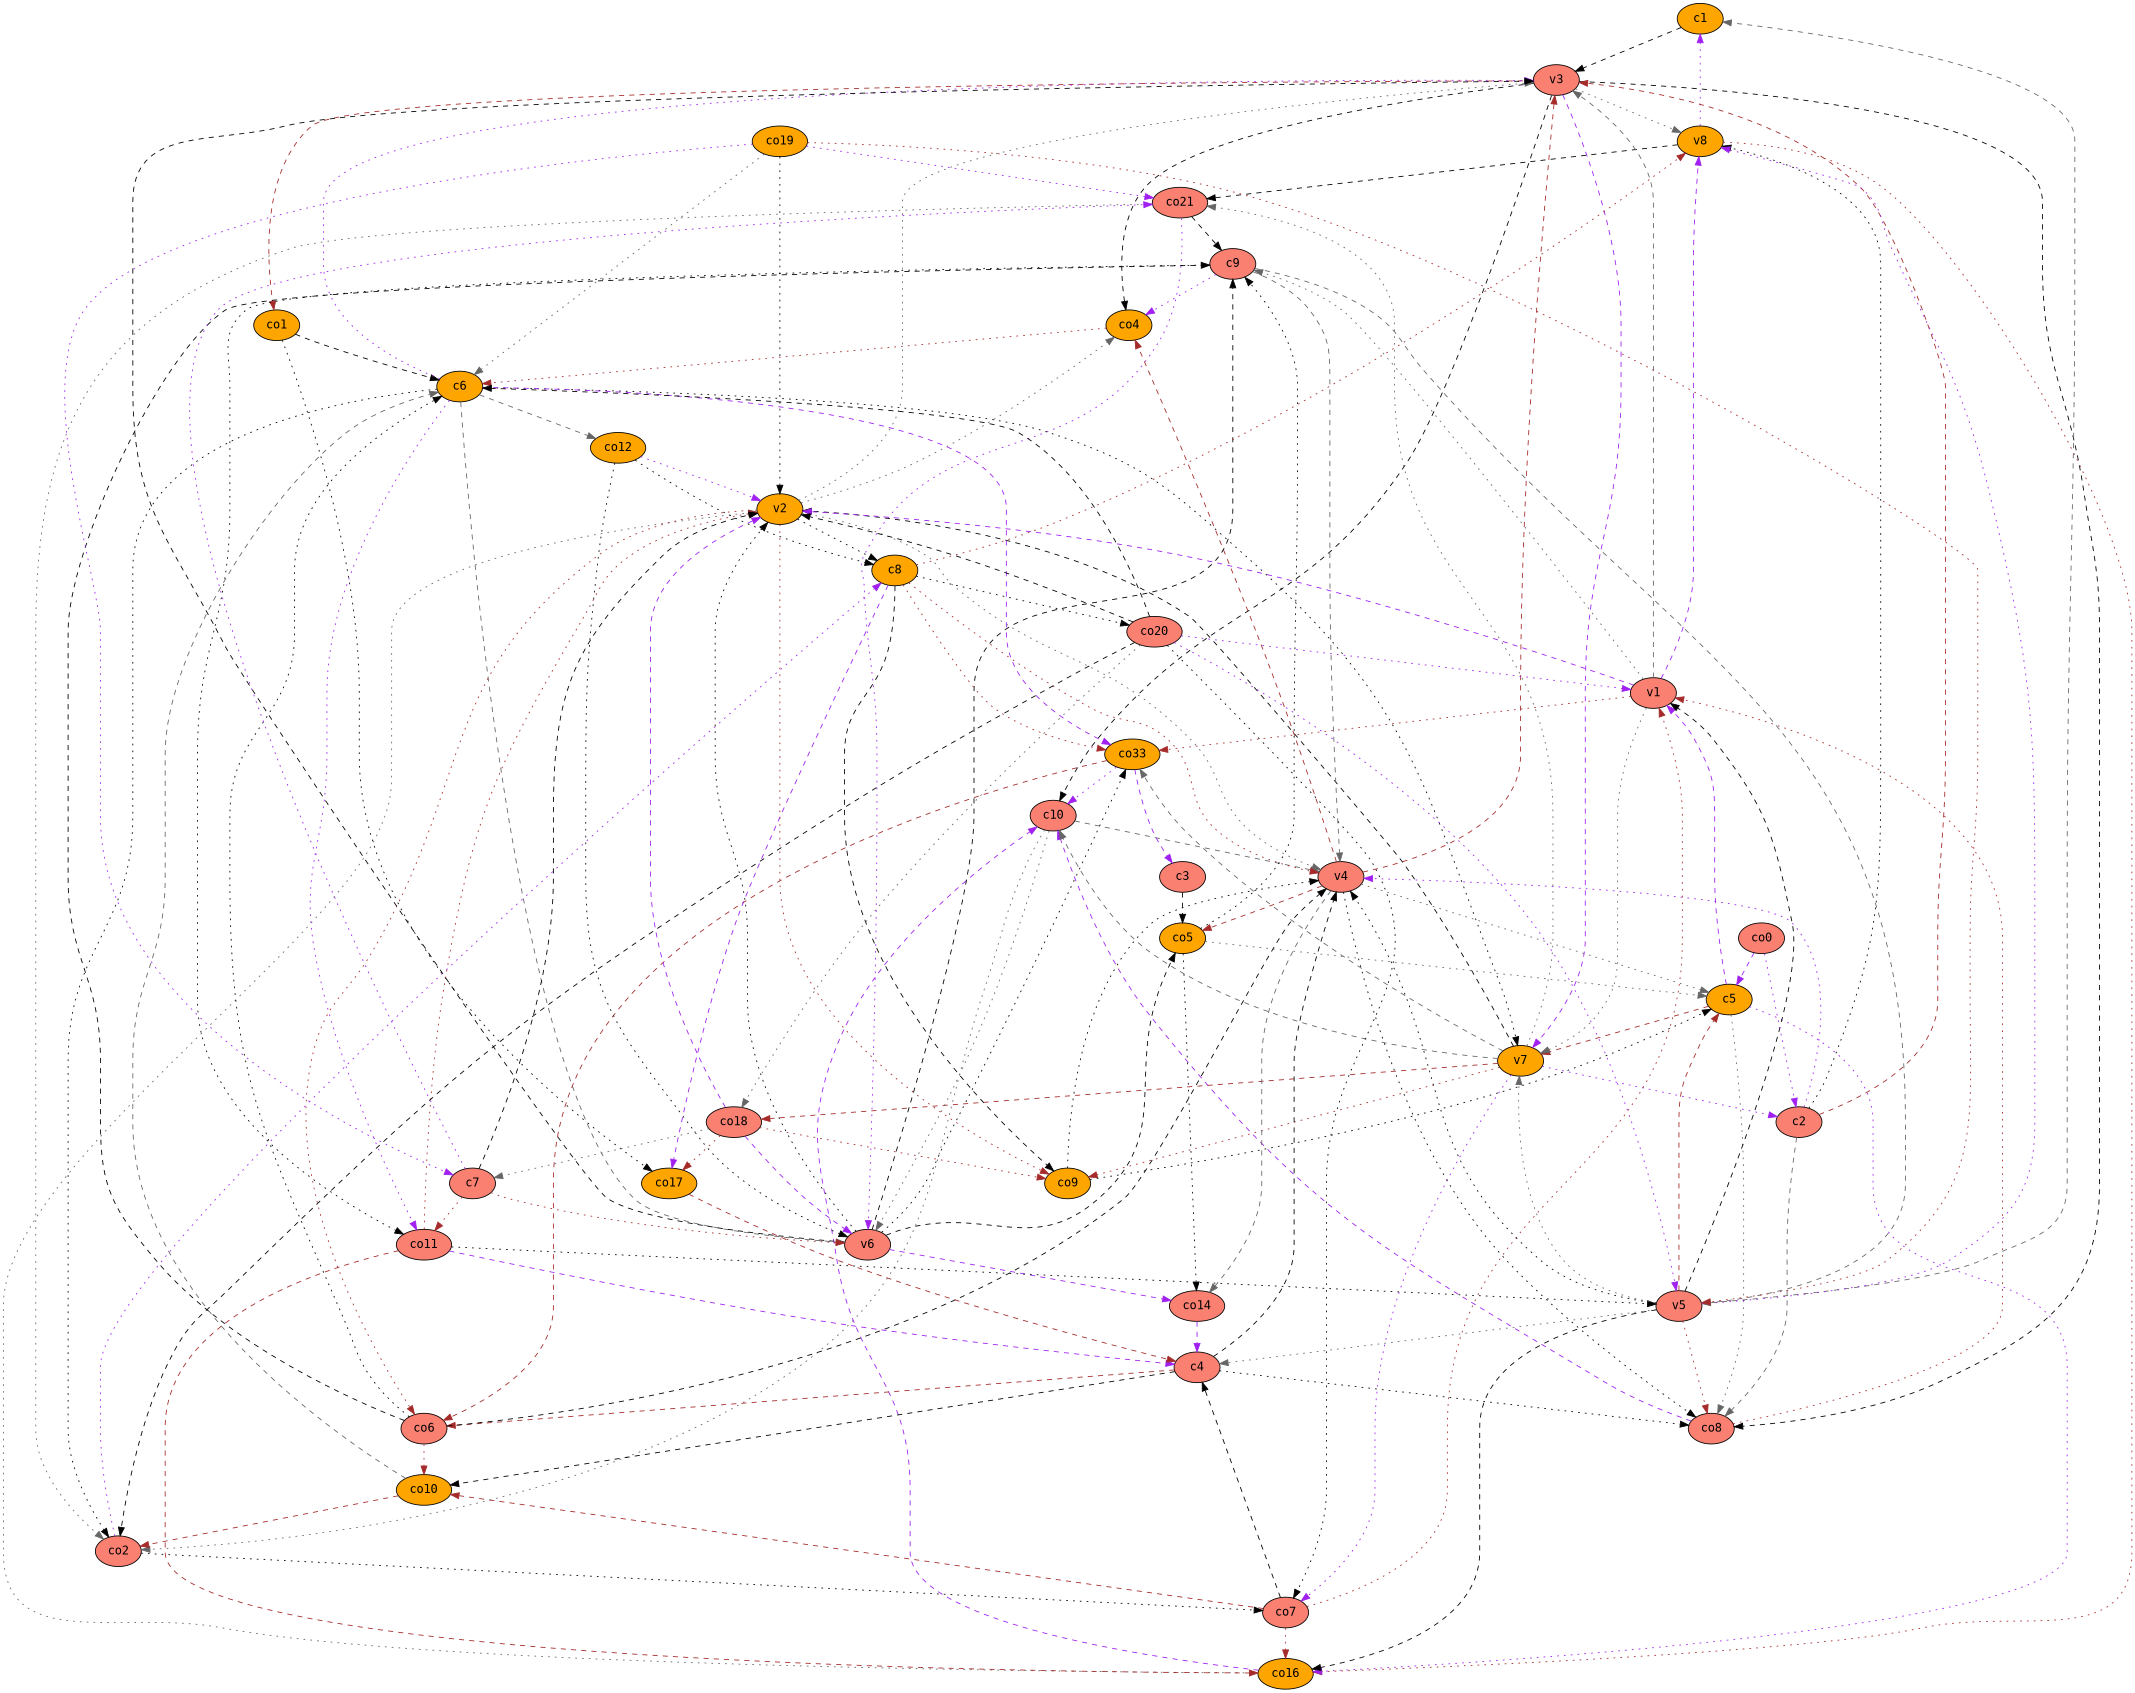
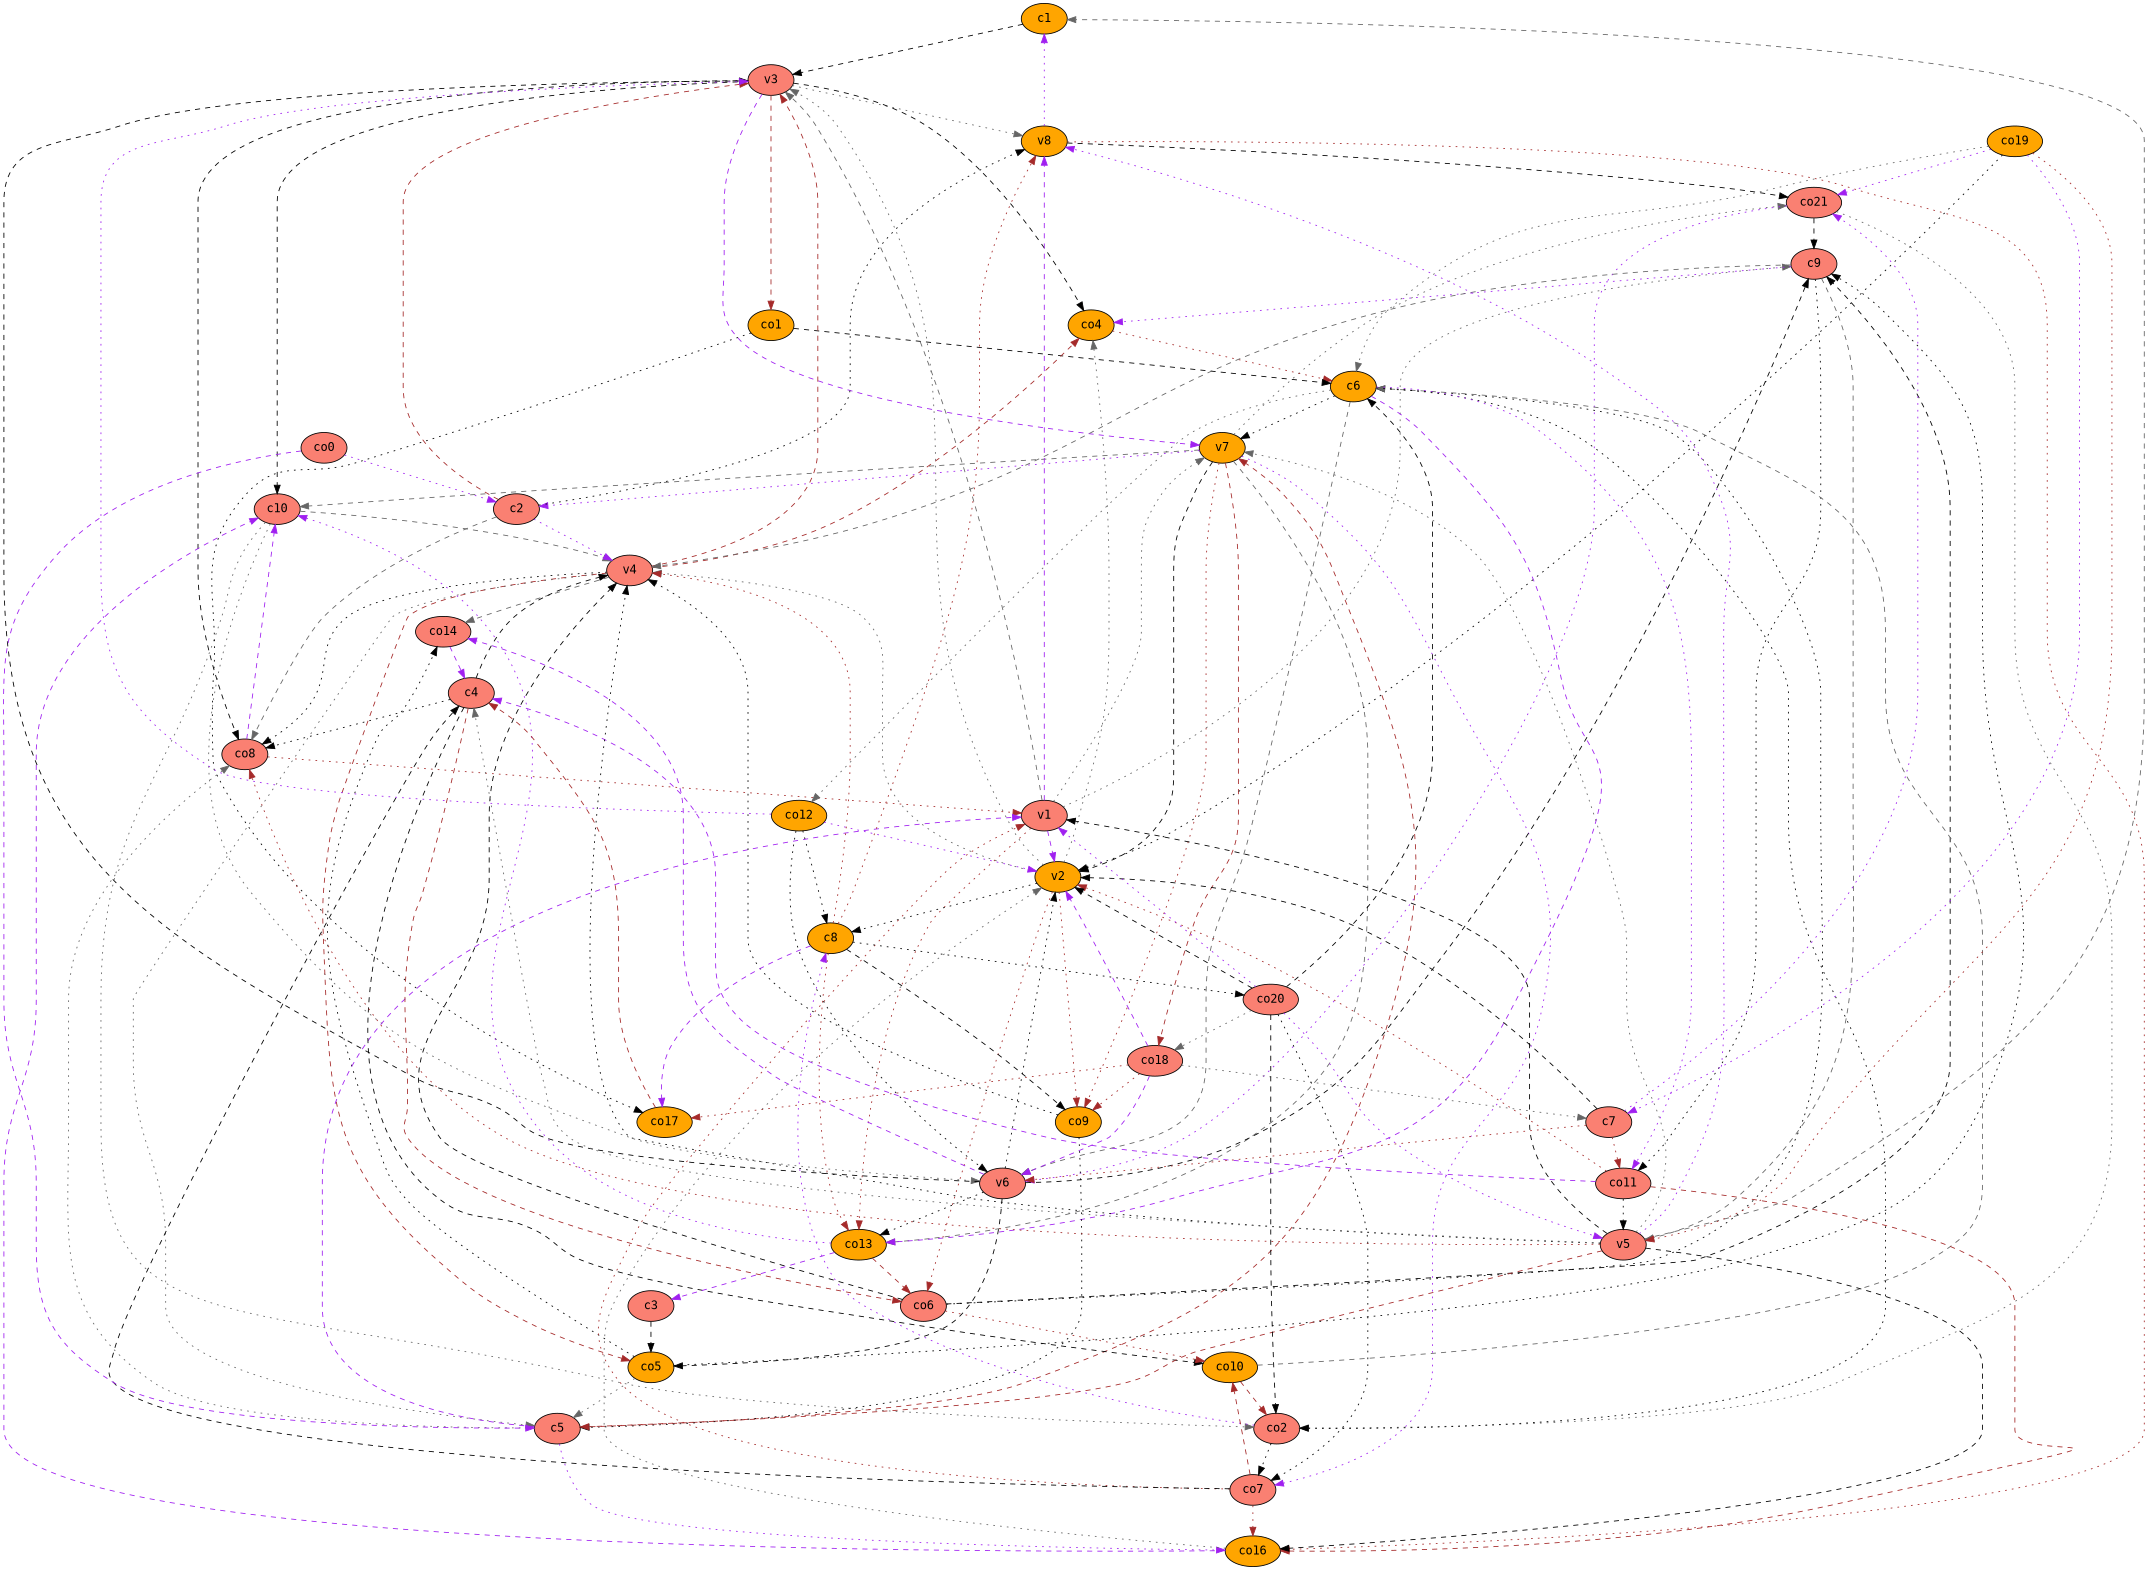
edge "c6" -> "v3": now "co12" -> "v3"
edge "c6" -> "co12": style dashed -> dotted
node "co33": label "co33" -> "co13"
node "c5": fillcolor orange -> salmon
